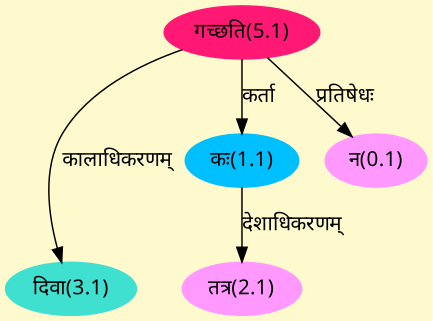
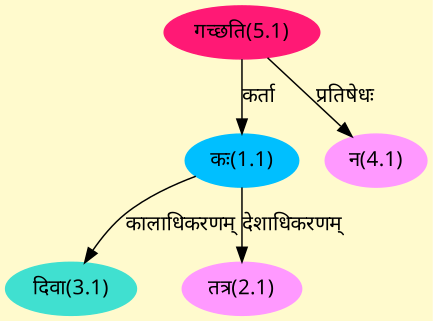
edge "गच्छति(5.1)" -> "दिवा(3.1)": now "कः(1.1)" -> "दिवा(3.1)"
node "न(0.1)": label "न(0.1)" -> "न(4.1)"
